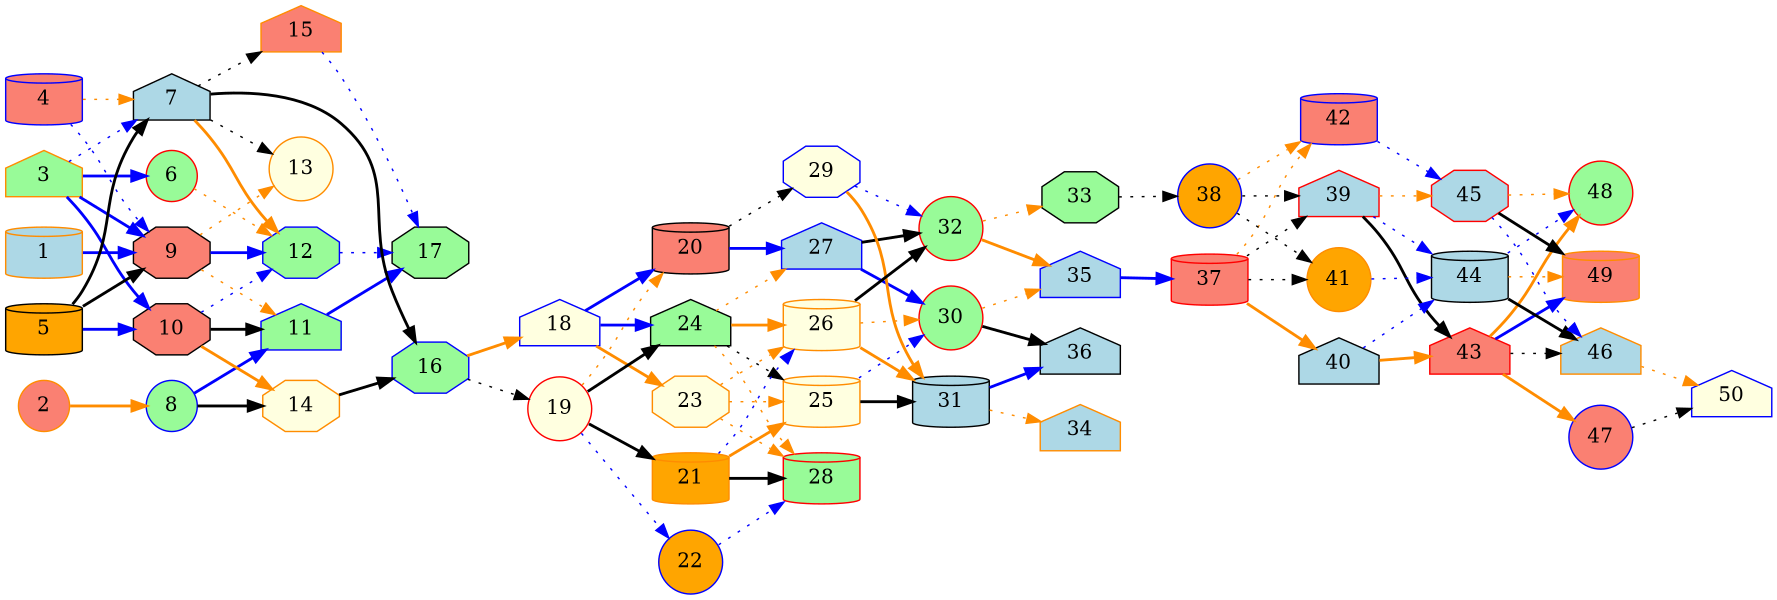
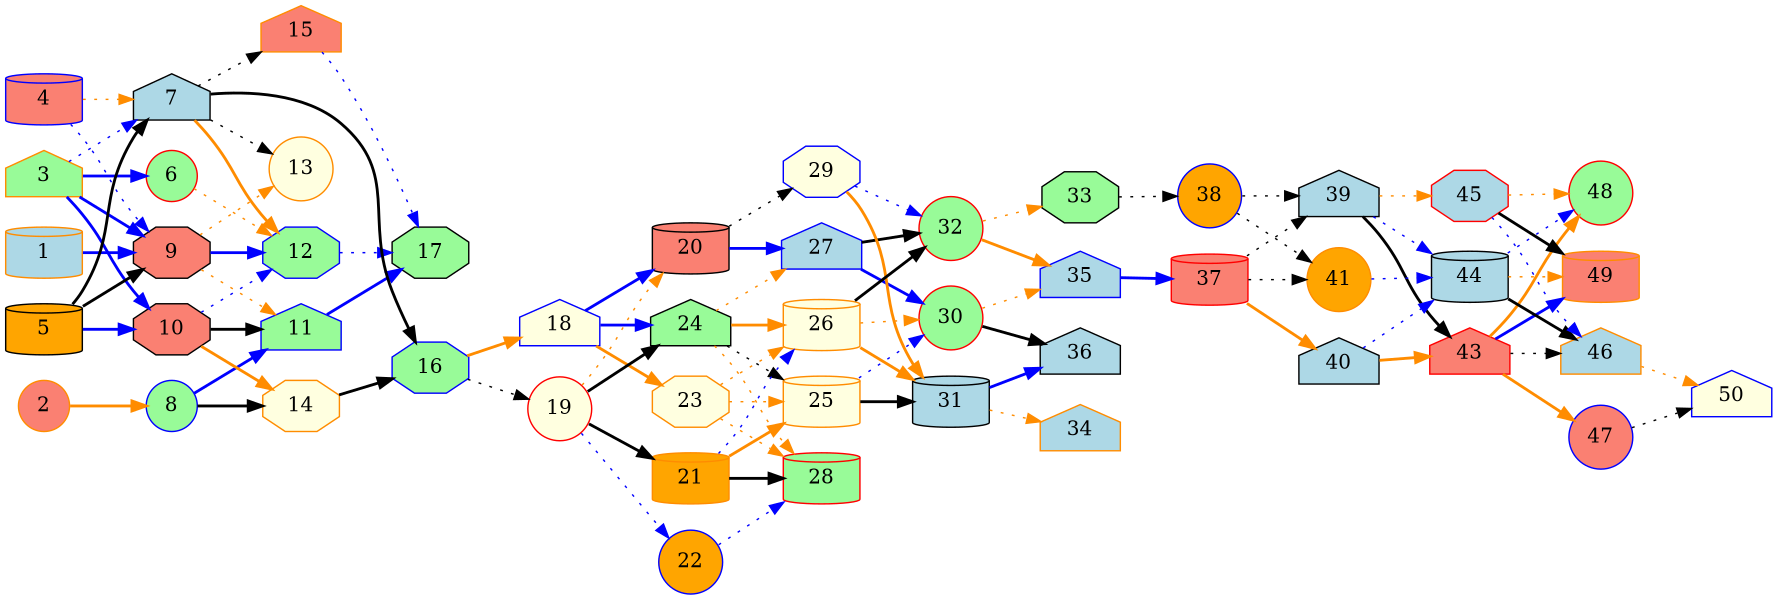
node "42": removed
node "39": color red -> black
